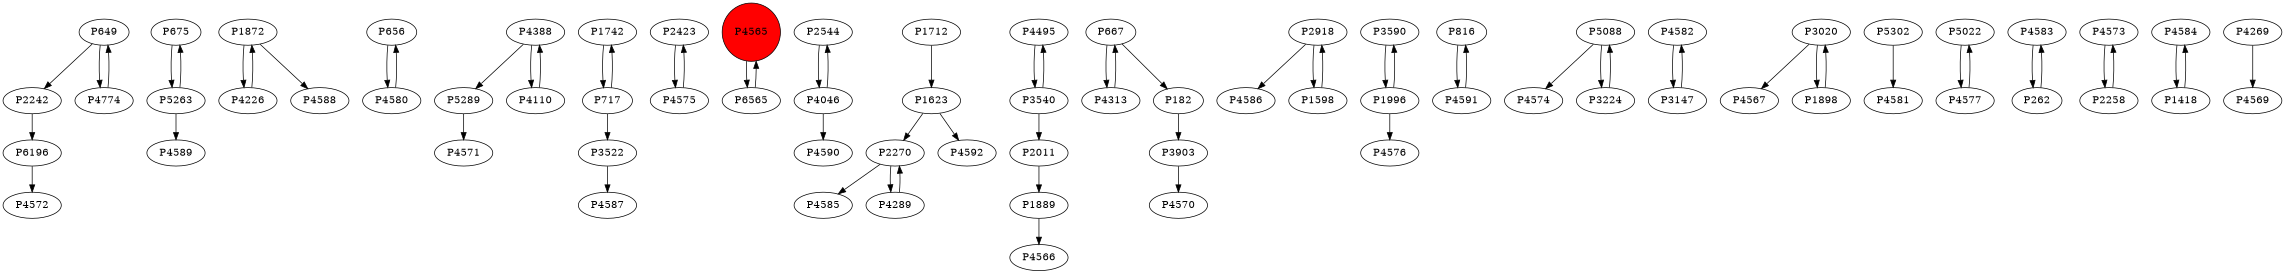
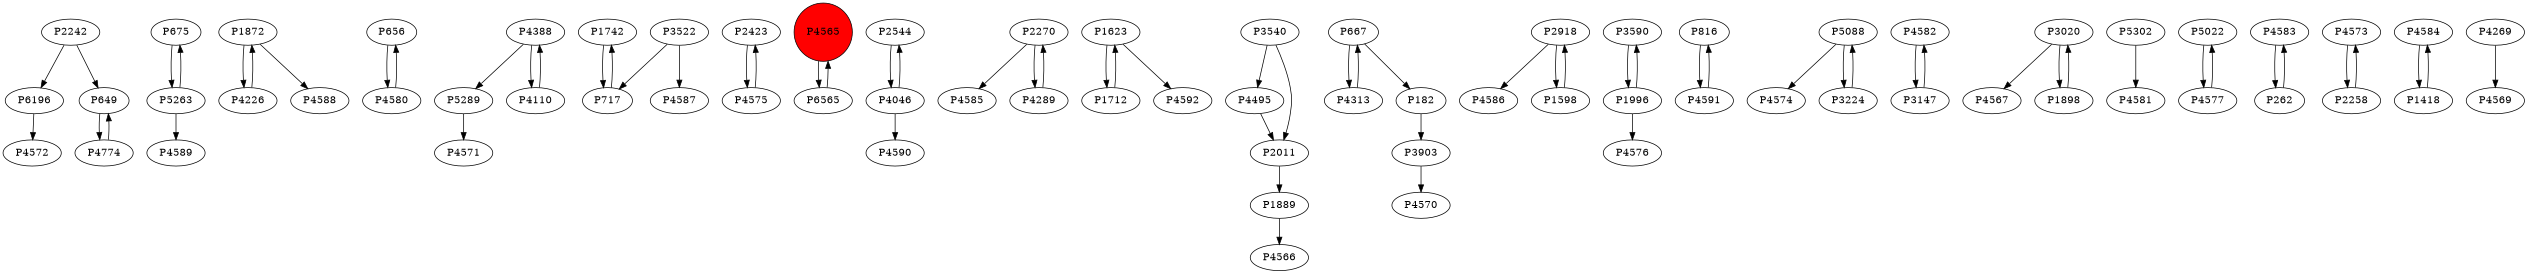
edge "P4495" -> "P3540": now "P4495" -> "P2011"
edge "P649" -> "P2242": reversed
edge "P717" -> "P3522": reversed
edge "P1623" -> "P2270": now "P1623" -> "P1712"
